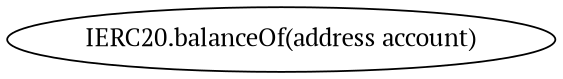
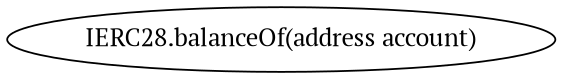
node "IERC20.balanceOf(address account)": label "IERC20.balanceOf(address account)" -> "IERC28.balanceOf(address account)"
